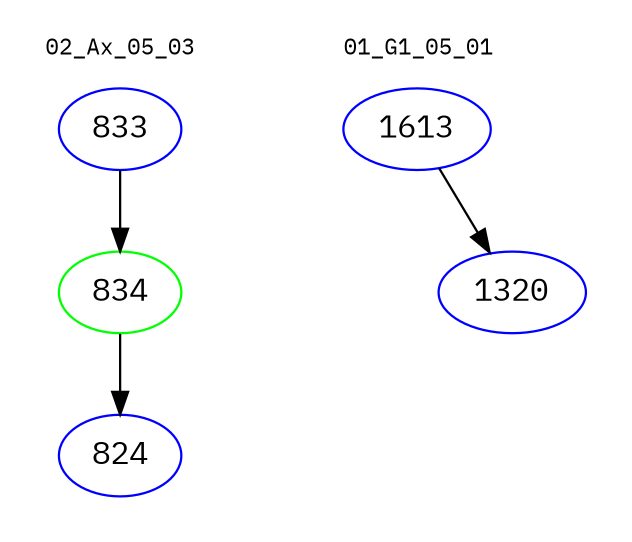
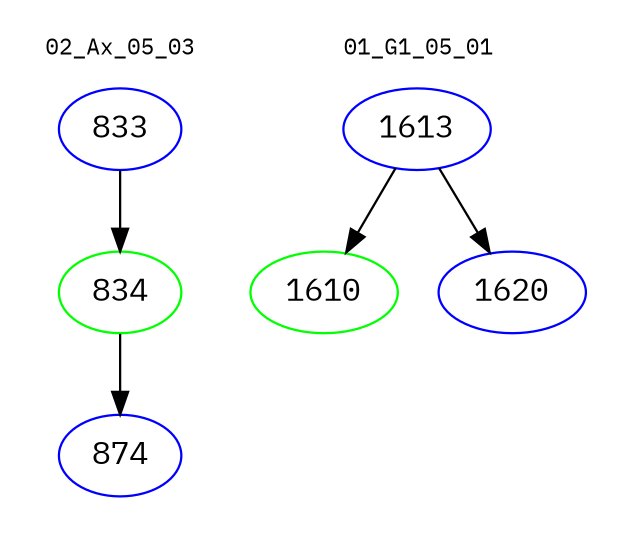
node "1610": added
node "1320": label "1320" -> "1620"
node "824": label "824" -> "874"
